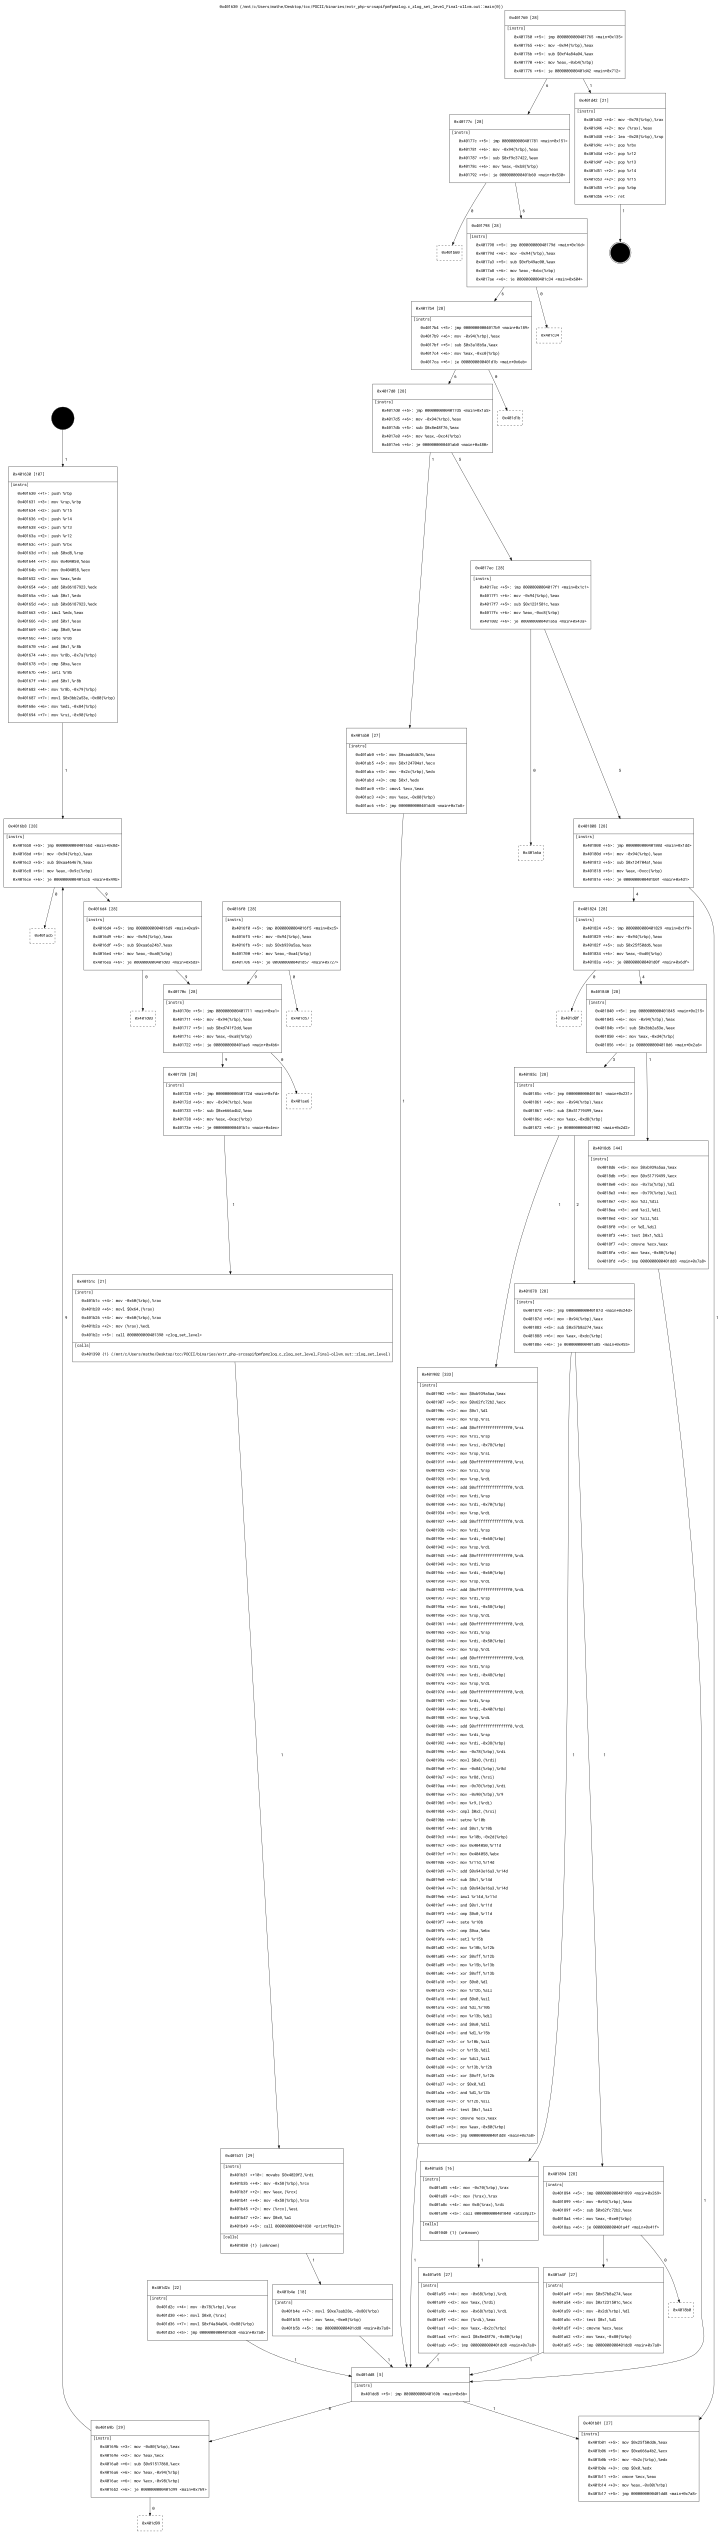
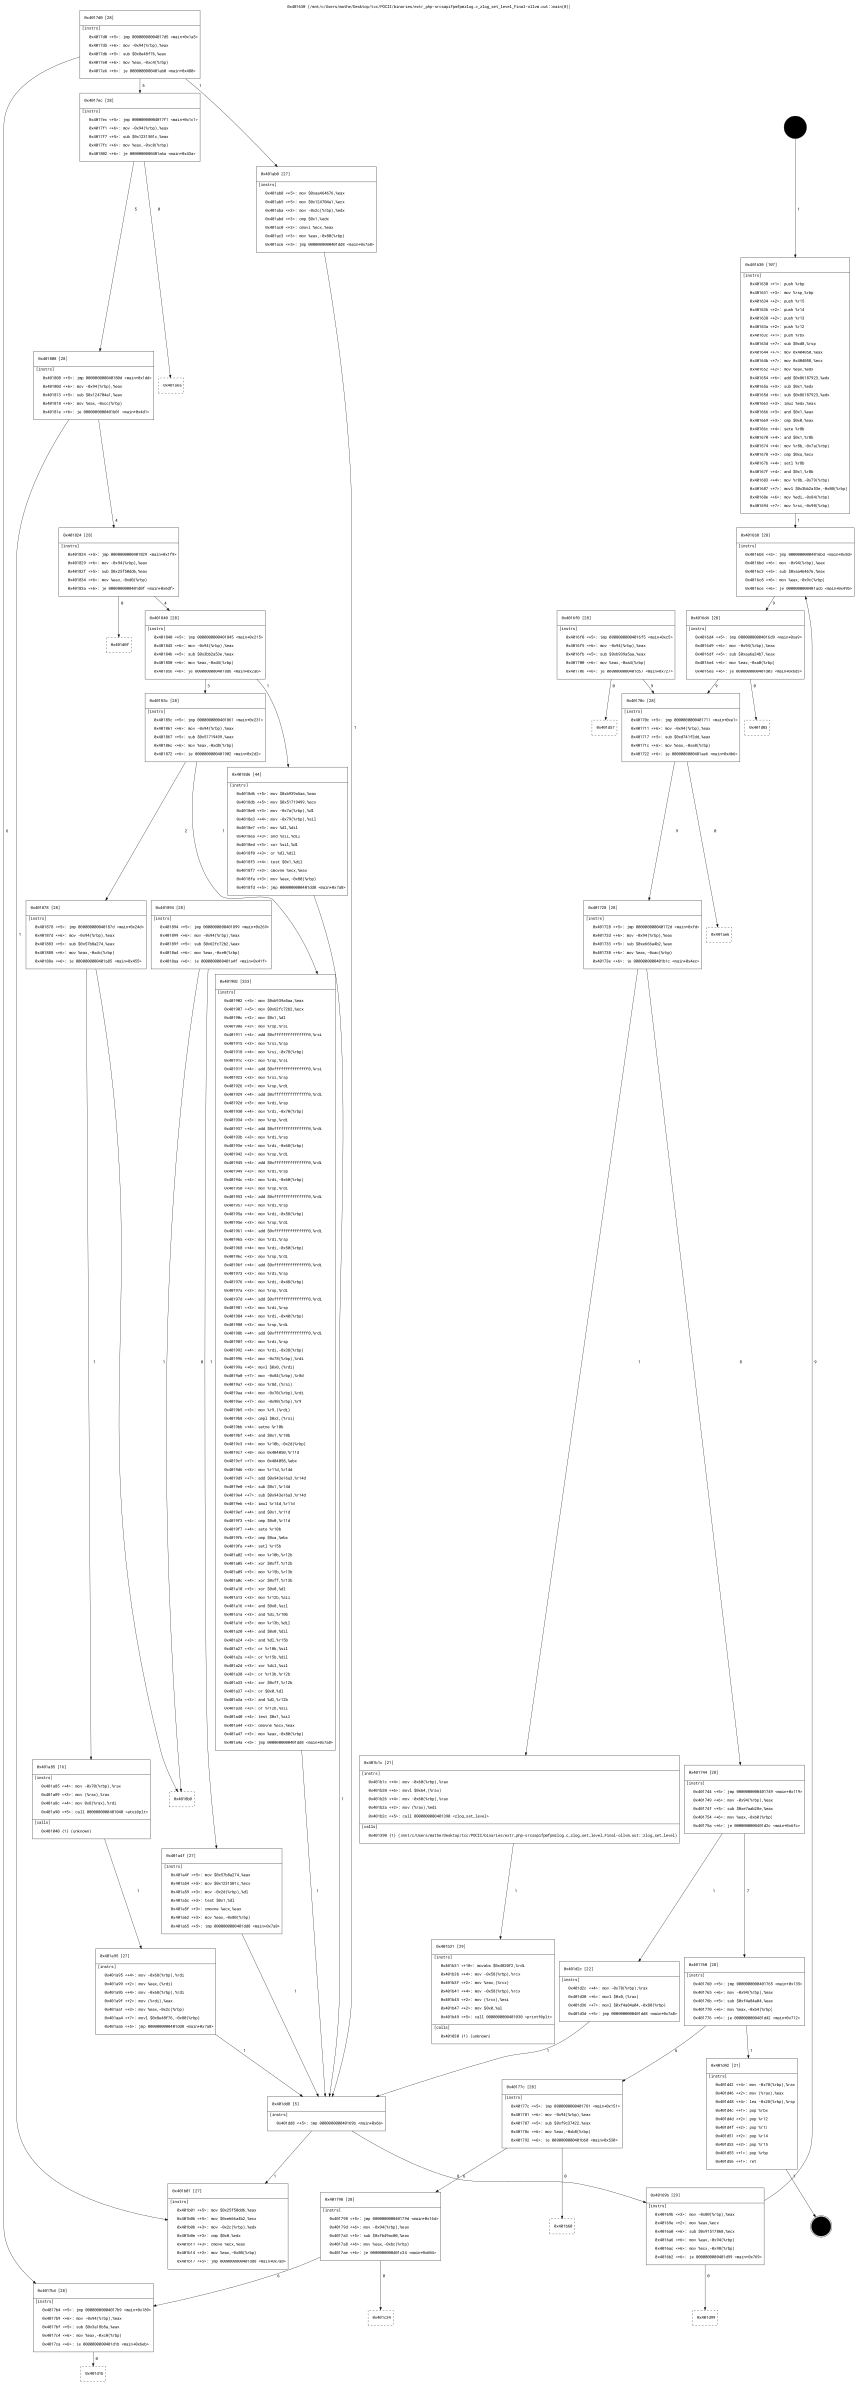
edge "0x4017b4 [28]" -> "0x4017d0 [28]": reversed
node "0x401acb": removed
edge "0x401878 [28]" -> "0x401894 [28]": now "0x401878 [28]" -> "0x4018b0"
node "0x401744 [28]": added
node "0x401b4e [18]": removed
